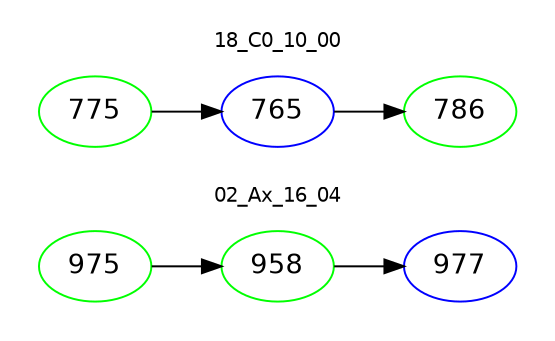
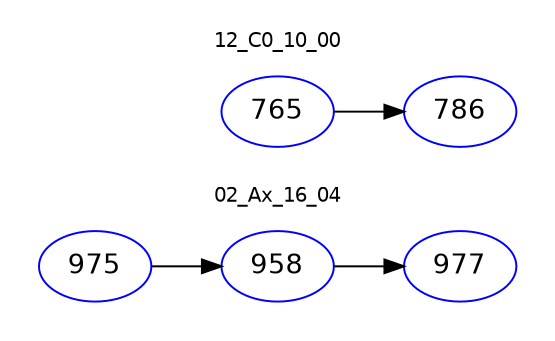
cluster "18_C0_10_00": label "18_C0_10_00" -> "12_C0_10_00"
node "775": removed
node "786": color green -> blue
node "975": color green -> blue
node "958": color green -> blue
